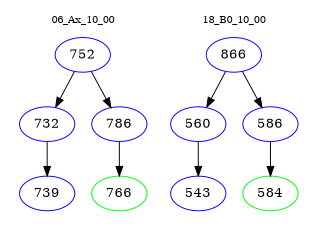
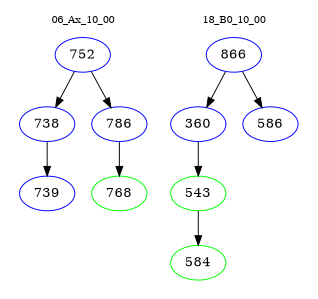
node "732": label "732" -> "738"
node "560": label "560" -> "360"
edge "586" -> "584": now "543" -> "584"
node "766": label "766" -> "768"
node "543": color blue -> green
